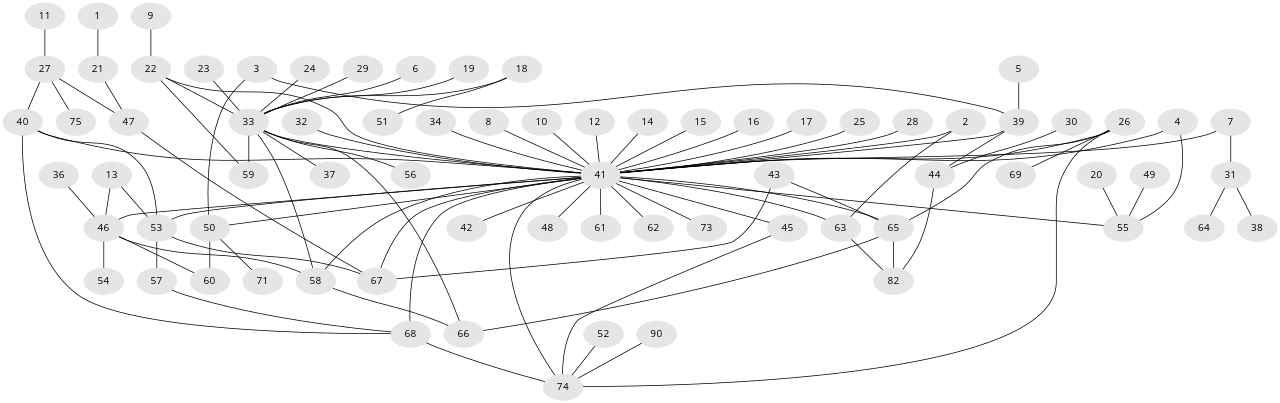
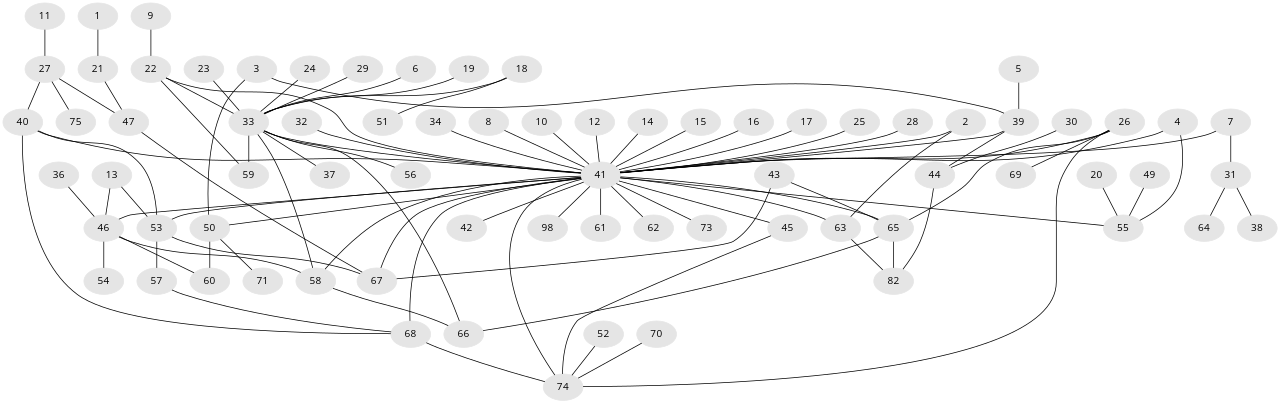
node "48": label "48" -> "98"
node "90": label "90" -> "70"
